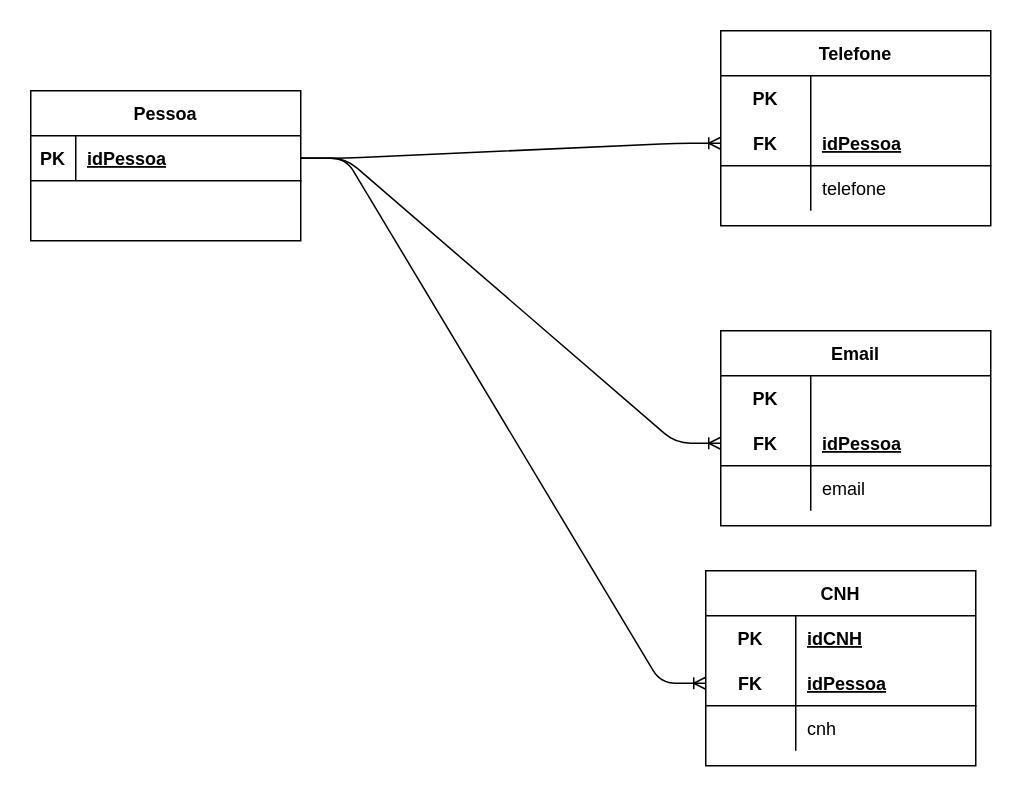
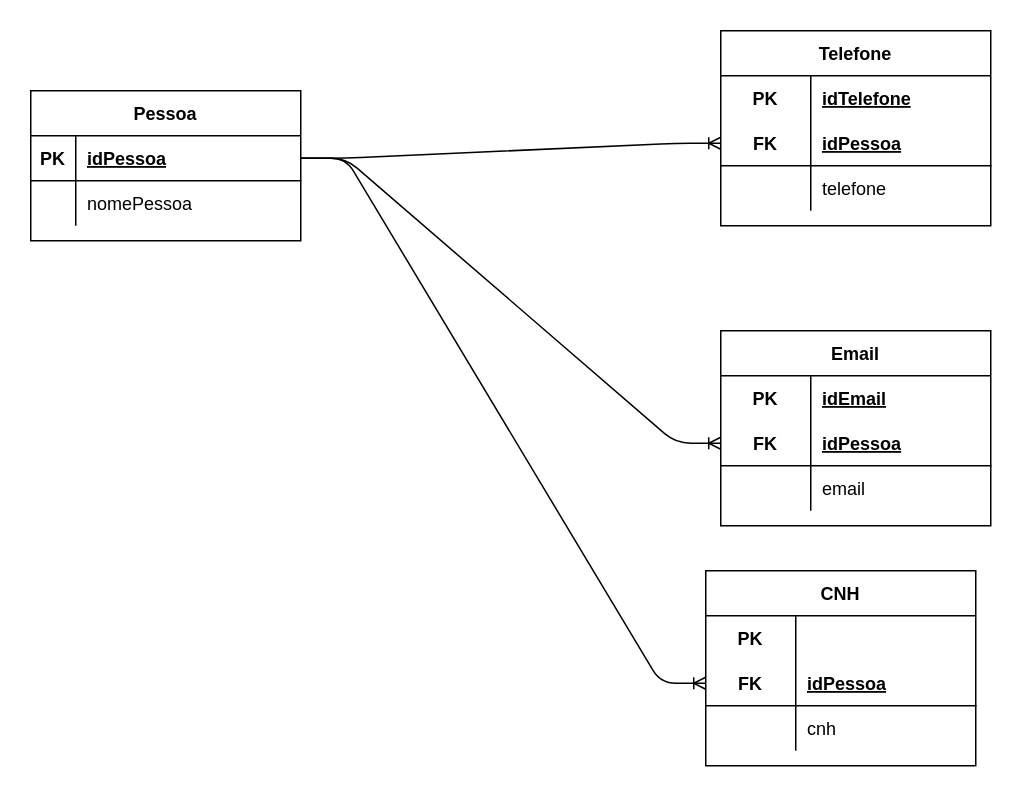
node "idTelefone": added
node "nomePessoa": added
node "idEmail": added
node "idCNH": removed
